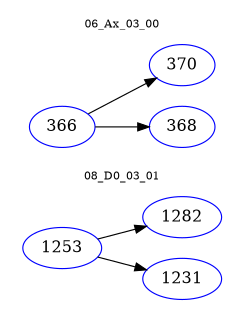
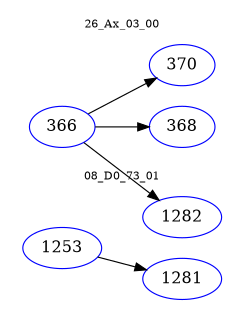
cluster "06_Ax_03_00": label "06_Ax_03_00" -> "26_Ax_03_00"
cluster "08_D0_03_01": label "08_D0_03_01" -> "08_D0_73_01"
edge "1253" -> "1282": now "366" -> "1282"
node "1231": label "1231" -> "1281"
